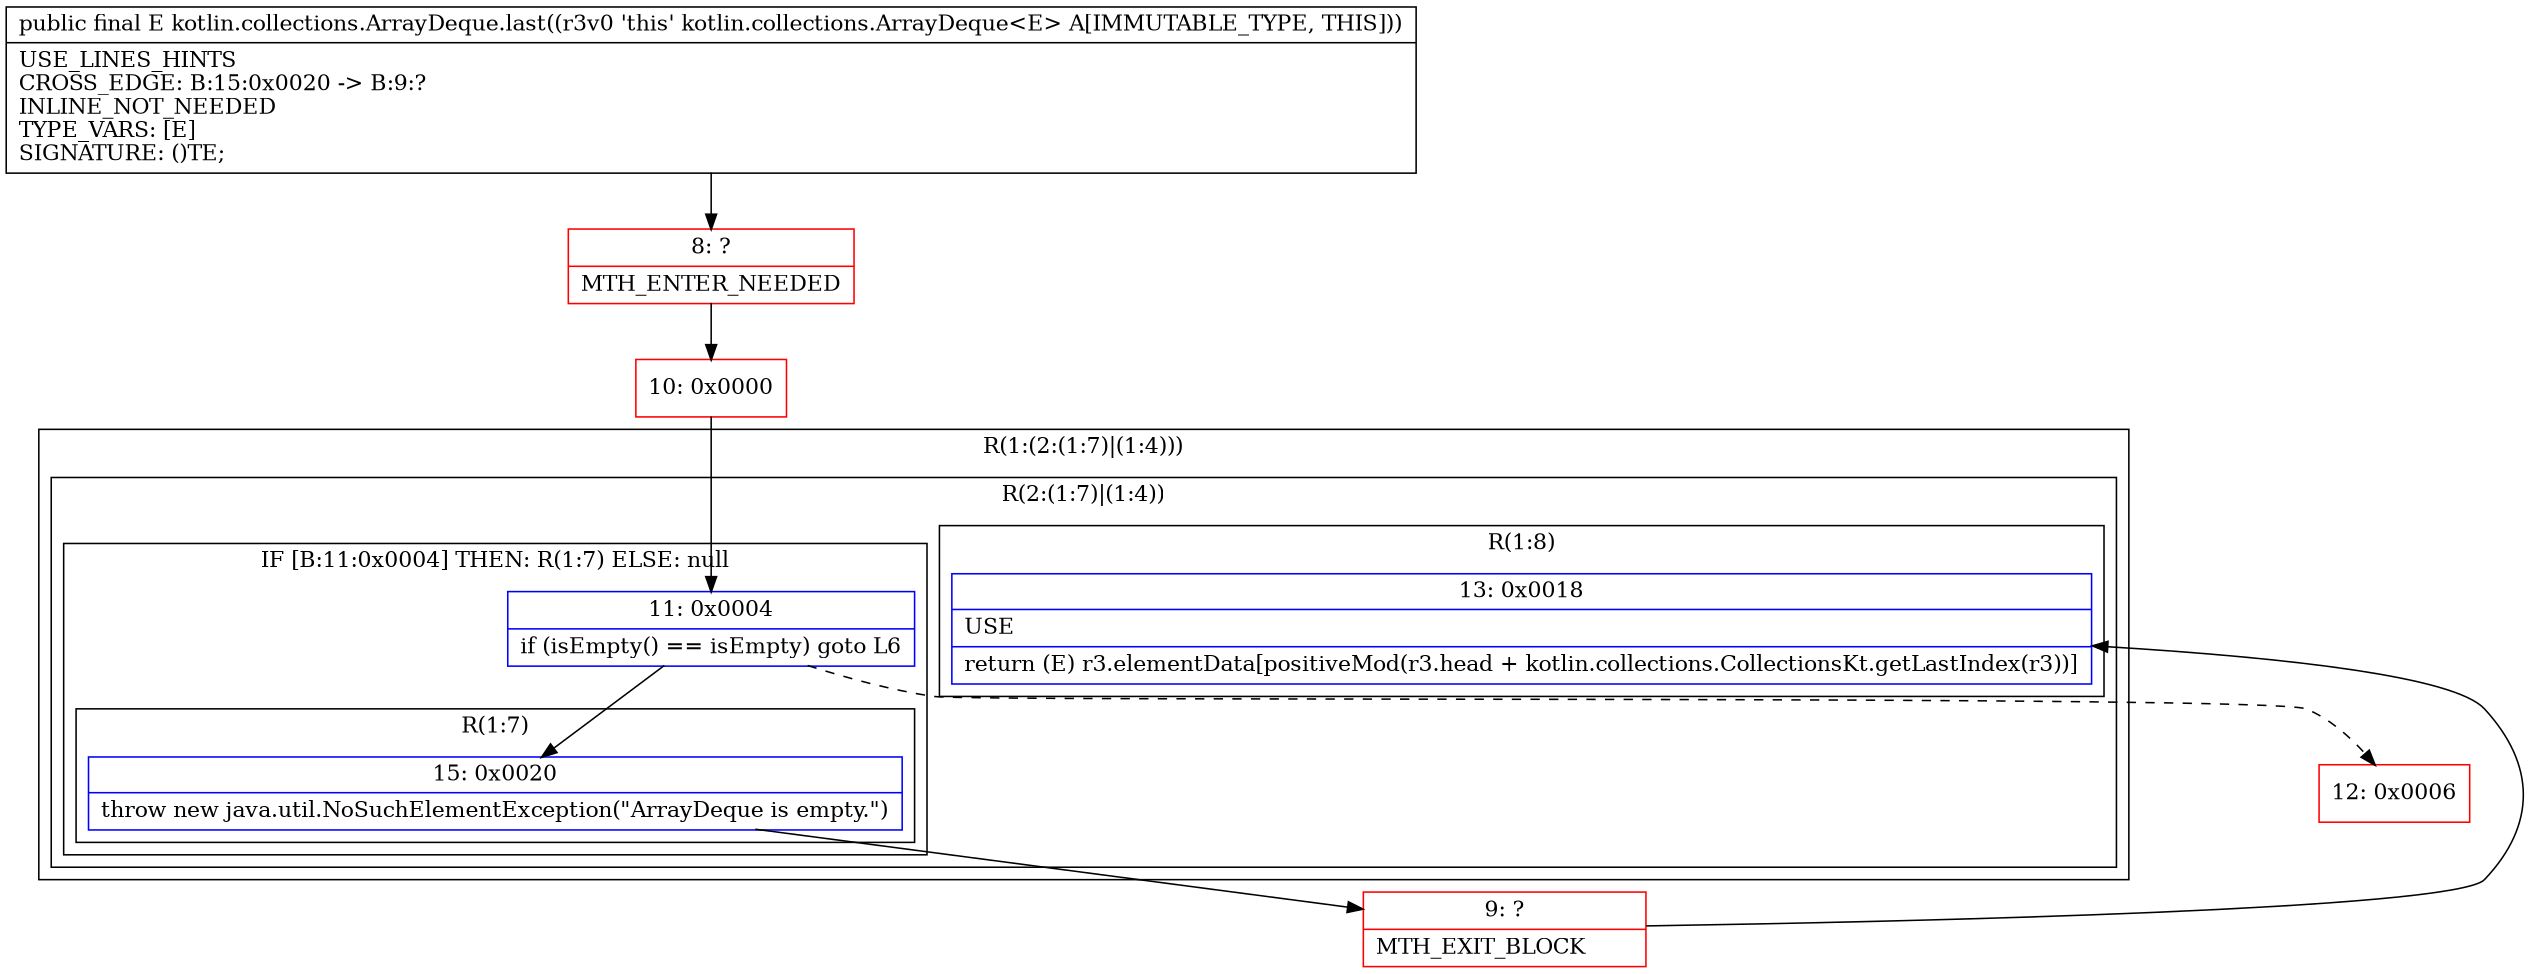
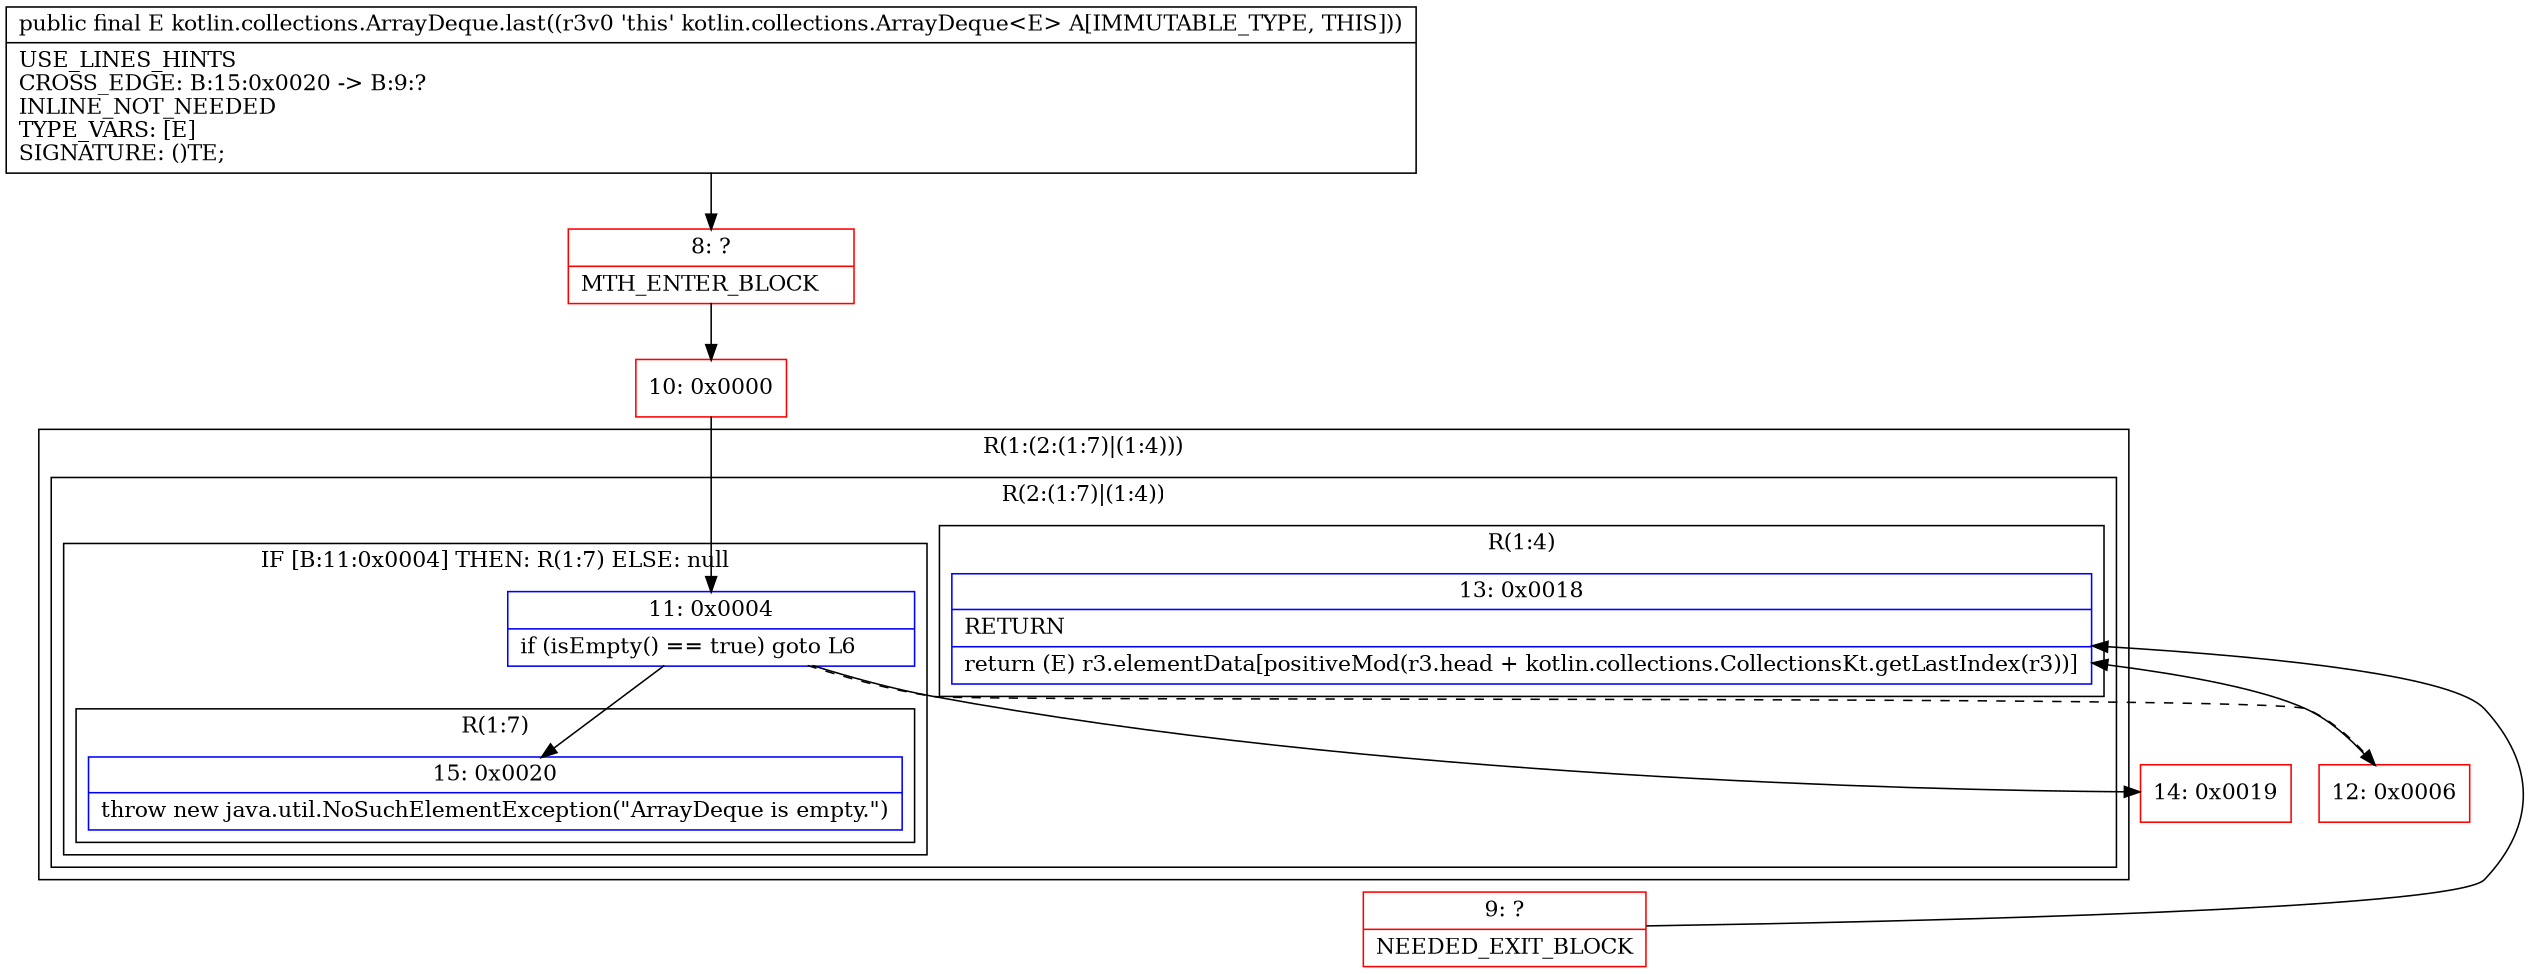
node "8: ?": text "MTH_ENTER_NEEDED" -> "MTH_ENTER_BLOCK"
cluster "R(1:8)": label "R(1:8)" -> "R(1:4)"
node "13: 0x0018": text "USE" -> "RETURN"
node "11: 0x0004": text "if (isEmpty() == isEmpty) goto L6" -> "if (isEmpty() == true) goto L6"
edge "12: 0x0006" -> "13: 0x0018": added
node "14: 0x0019": added
edge "15: 0x0020" -> "9: ?": removed
node "9: ?": text "MTH_EXIT_BLOCK" -> "NEEDED_EXIT_BLOCK"
